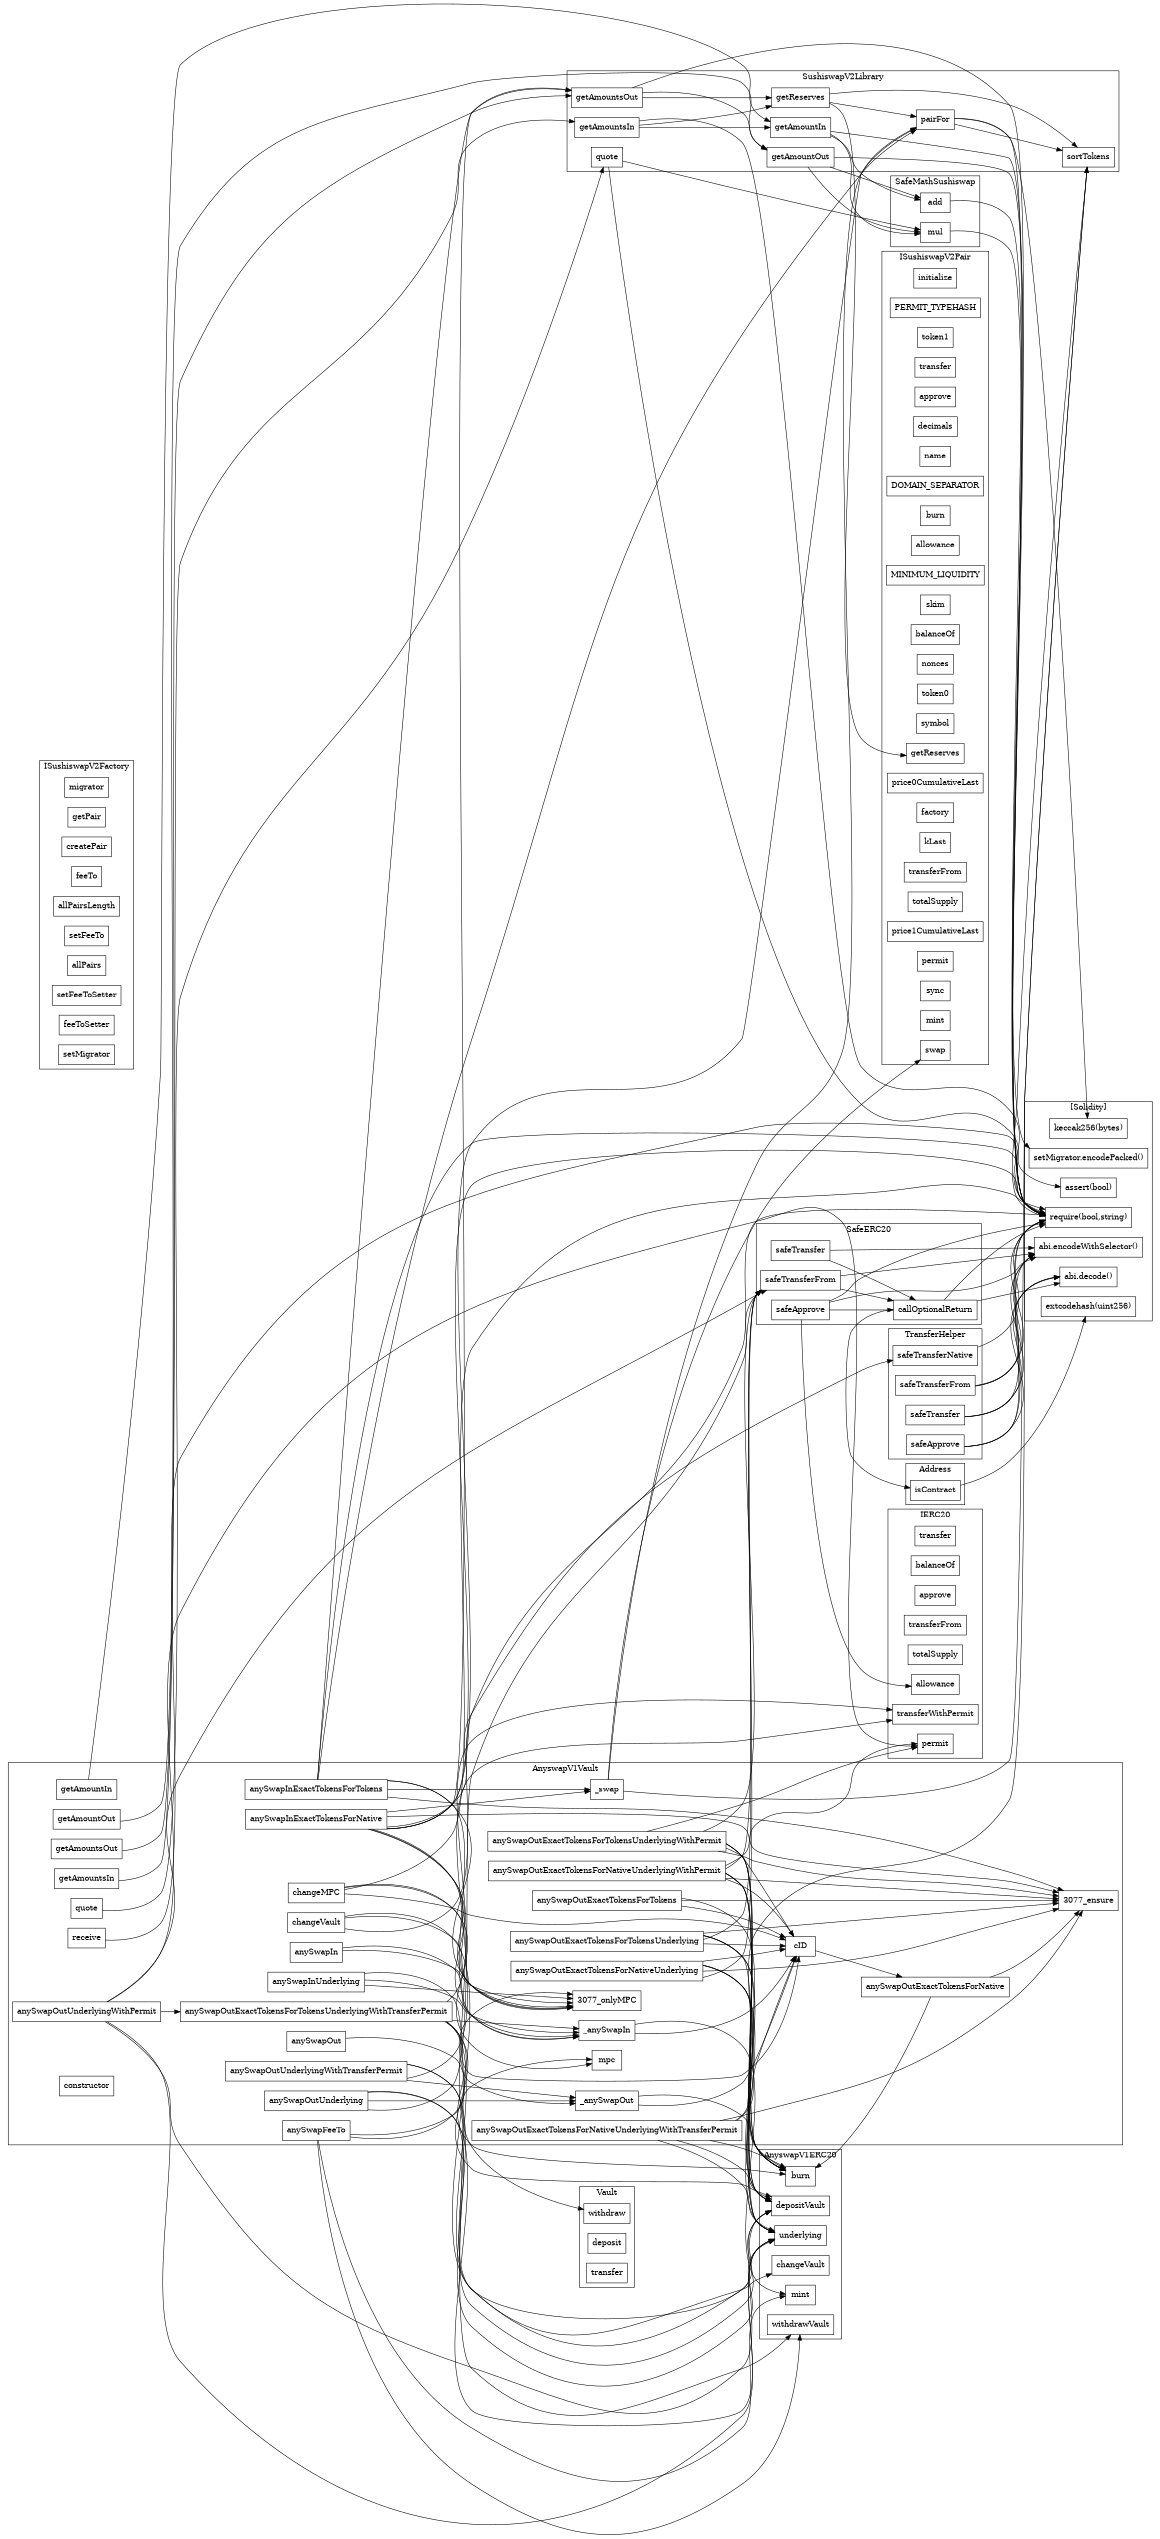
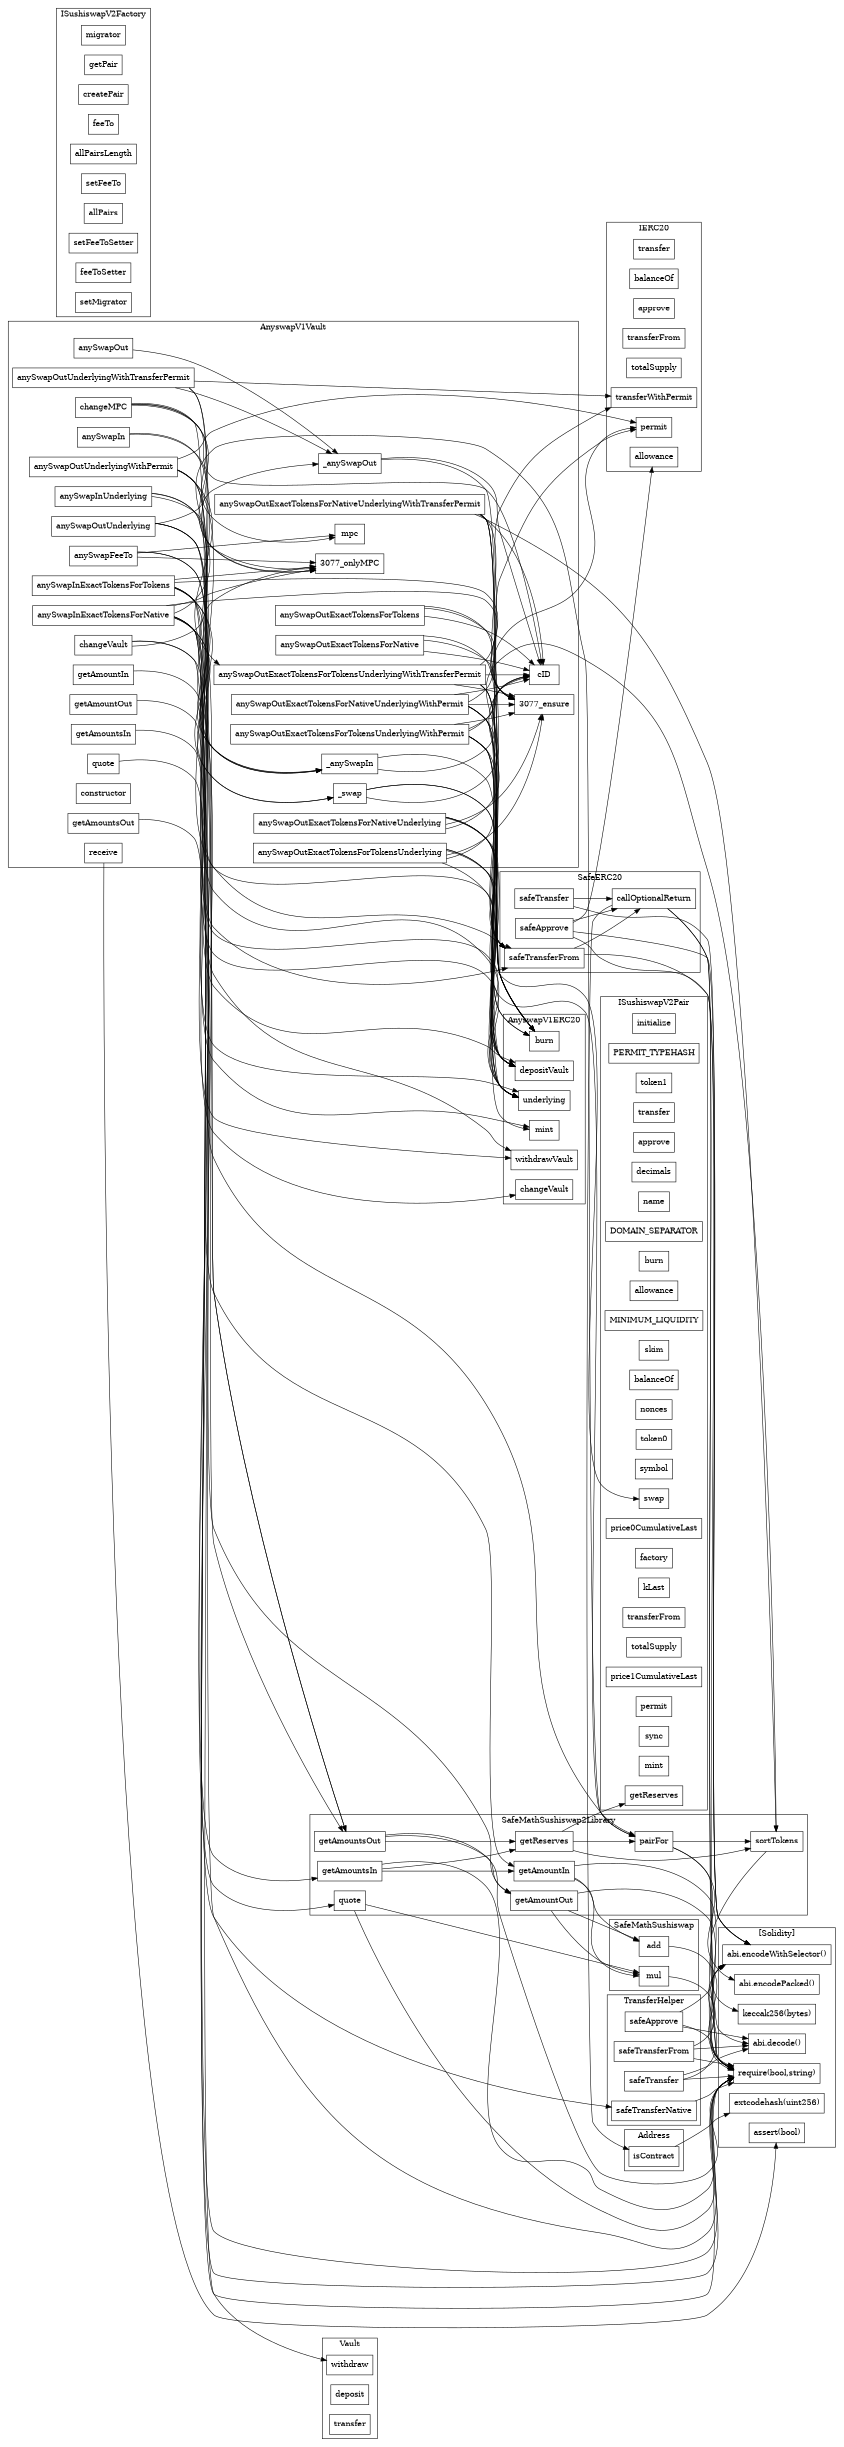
cluster "SushiswapV2Library": label "SushiswapV2Library" -> "SafeMathSushiswap2Library"
node "setMigrator.encodePacked()": label "setMigrator.encodePacked()" -> "abi.encodePacked()"
edge "cID" -> "anySwapOutExactTokensForNative": reversed
edge "anySwapOutExactTokensForTokensUnderlyingWithTransferPermit" -> "_anySwapIn": now "anySwapOutExactTokensForTokensUnderlyingWithTransferPermit" -> "3077_ensure"
